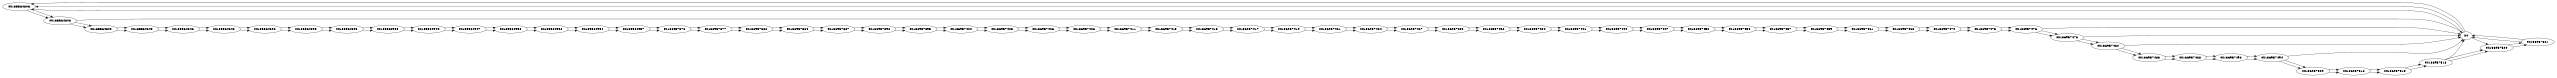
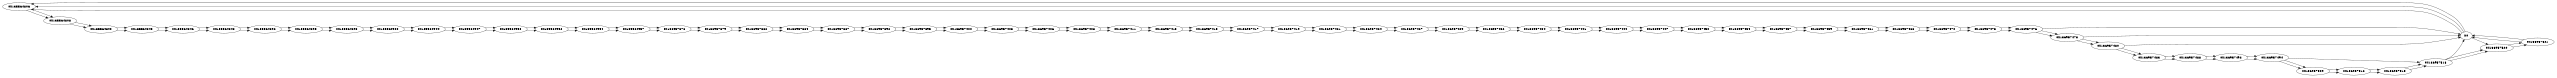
edge "0x135564808" -> "n0": removed
node "0x136957377": label "0x136957377" -> "0x136957379"
edge "0x136957494" -> "n0": now "0x136957494" -> "0x136957518"
